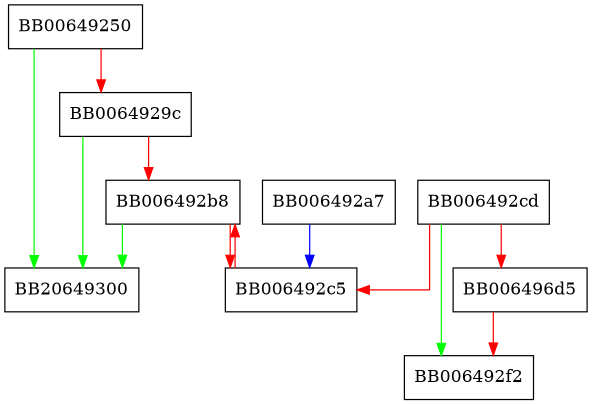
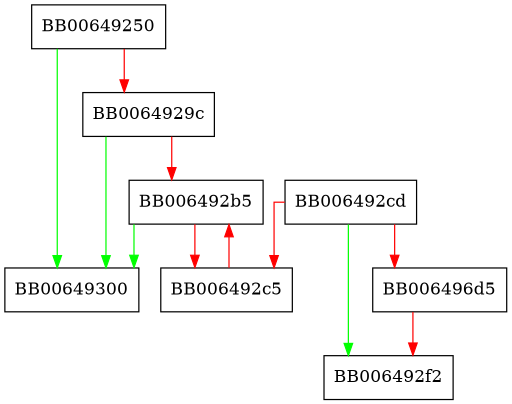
node "BB006492b8": label "BB006492b8" -> "BB006492b5"
node "BB006492a7": removed
node "BB20649300": label "BB20649300" -> "BB00649300"
